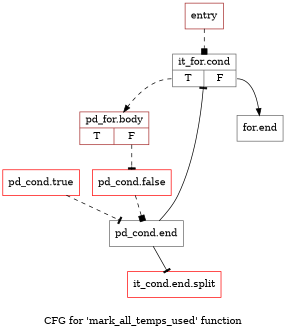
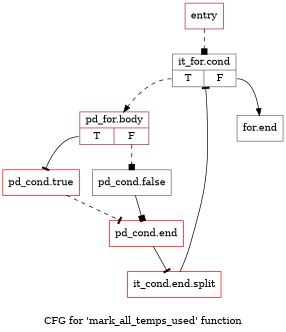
edge "pd_for.body" -> "pd_cond.true": added
edge "pd_for.body" -> "pd_cond.false": arrowhead tee -> box
edge "pd_cond.end" -> "it_for.cond": now "it_cond.end.split" -> "it_for.cond"
node "pd_cond.false": color red -> gray40
edge "pd_cond.false" -> "pd_cond.end": style dashed -> solid
node "pd_cond.end": color gray40 -> red
